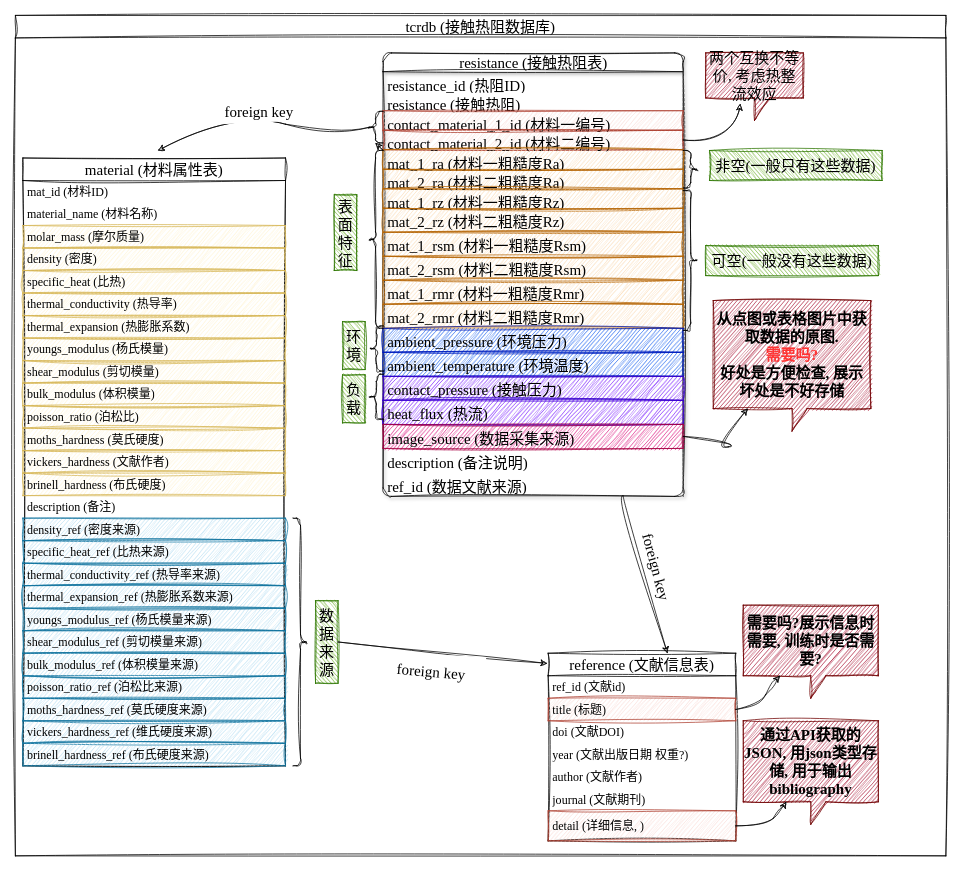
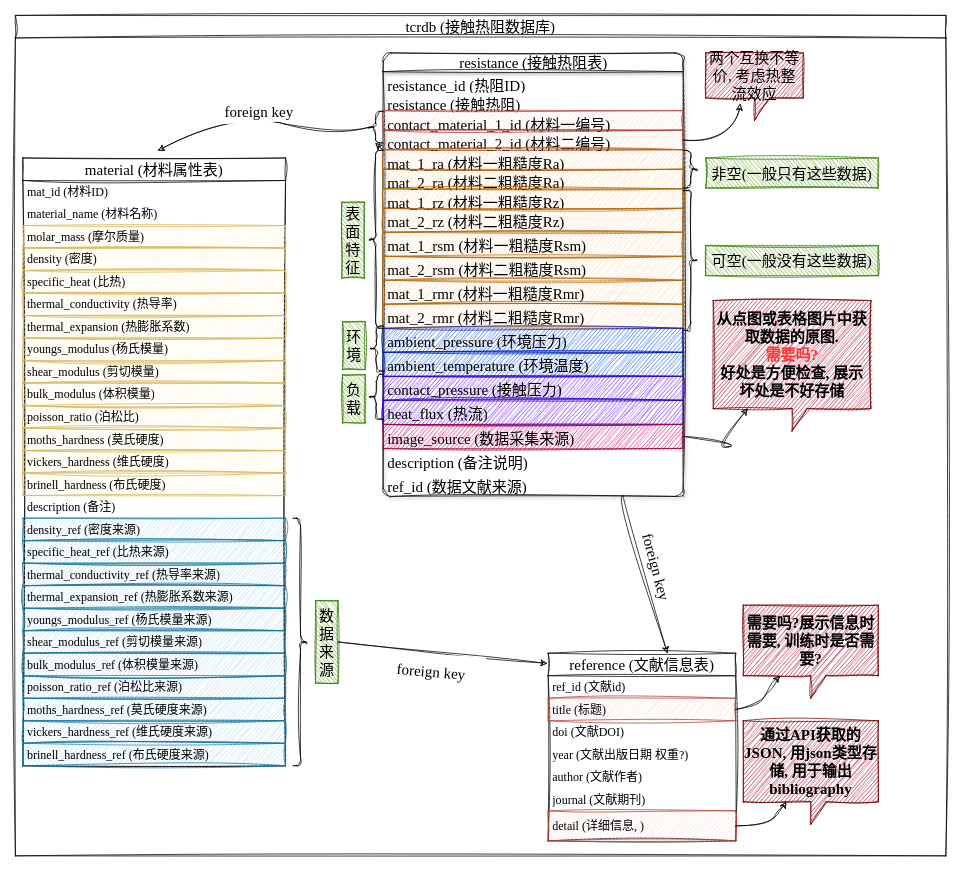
node "非空(一般只有这些数据)": moved (795, 165) -> (792, 173)
node "表面特征": moved (345, 233) -> (353, 240)
node "vickers_hardness (文献作者)": label "vickers_hardness (文献作者)" -> "vickers_hardness (维氏硬度)"
